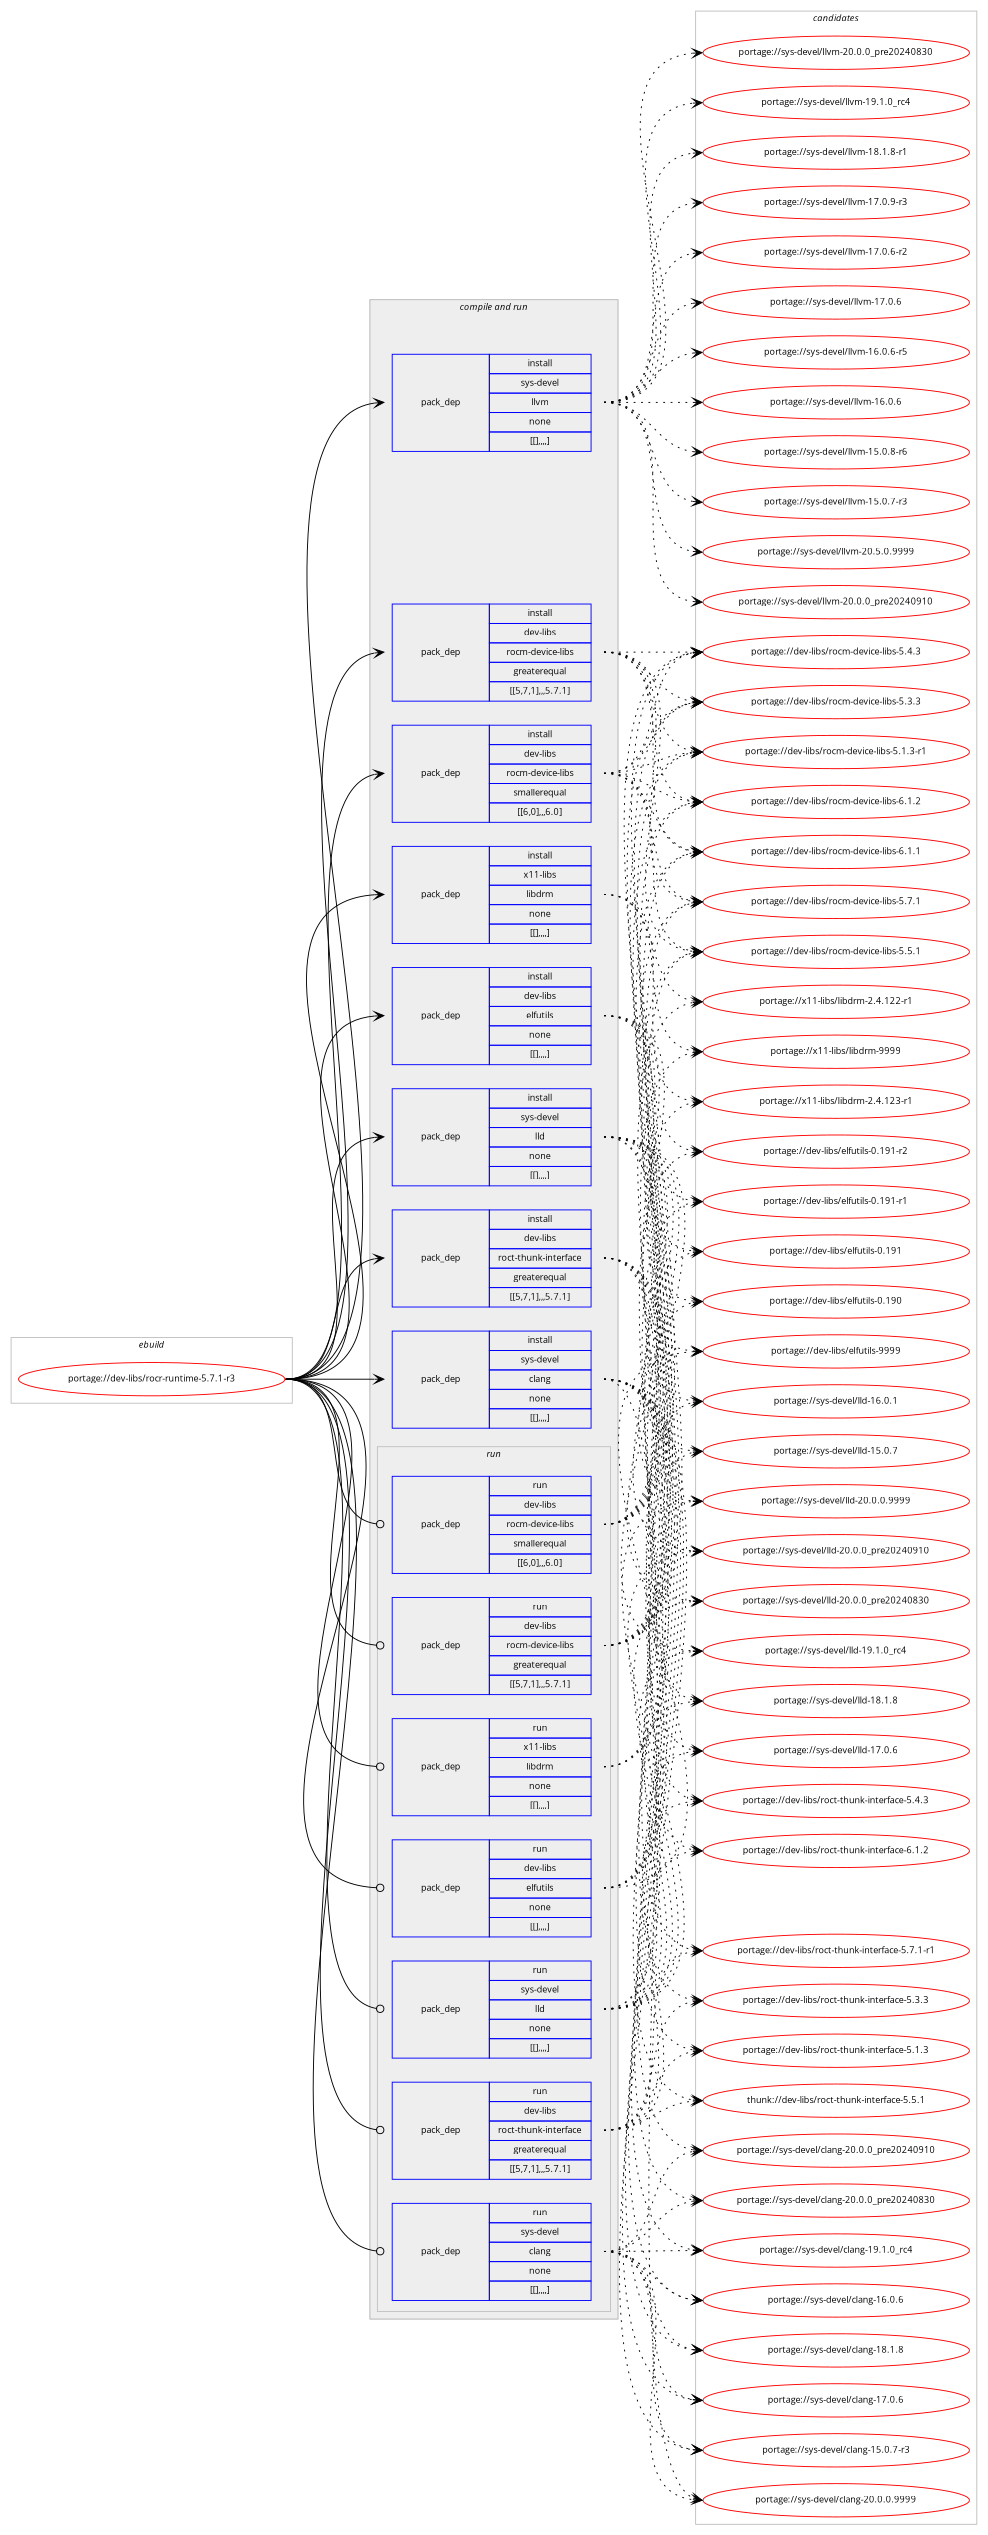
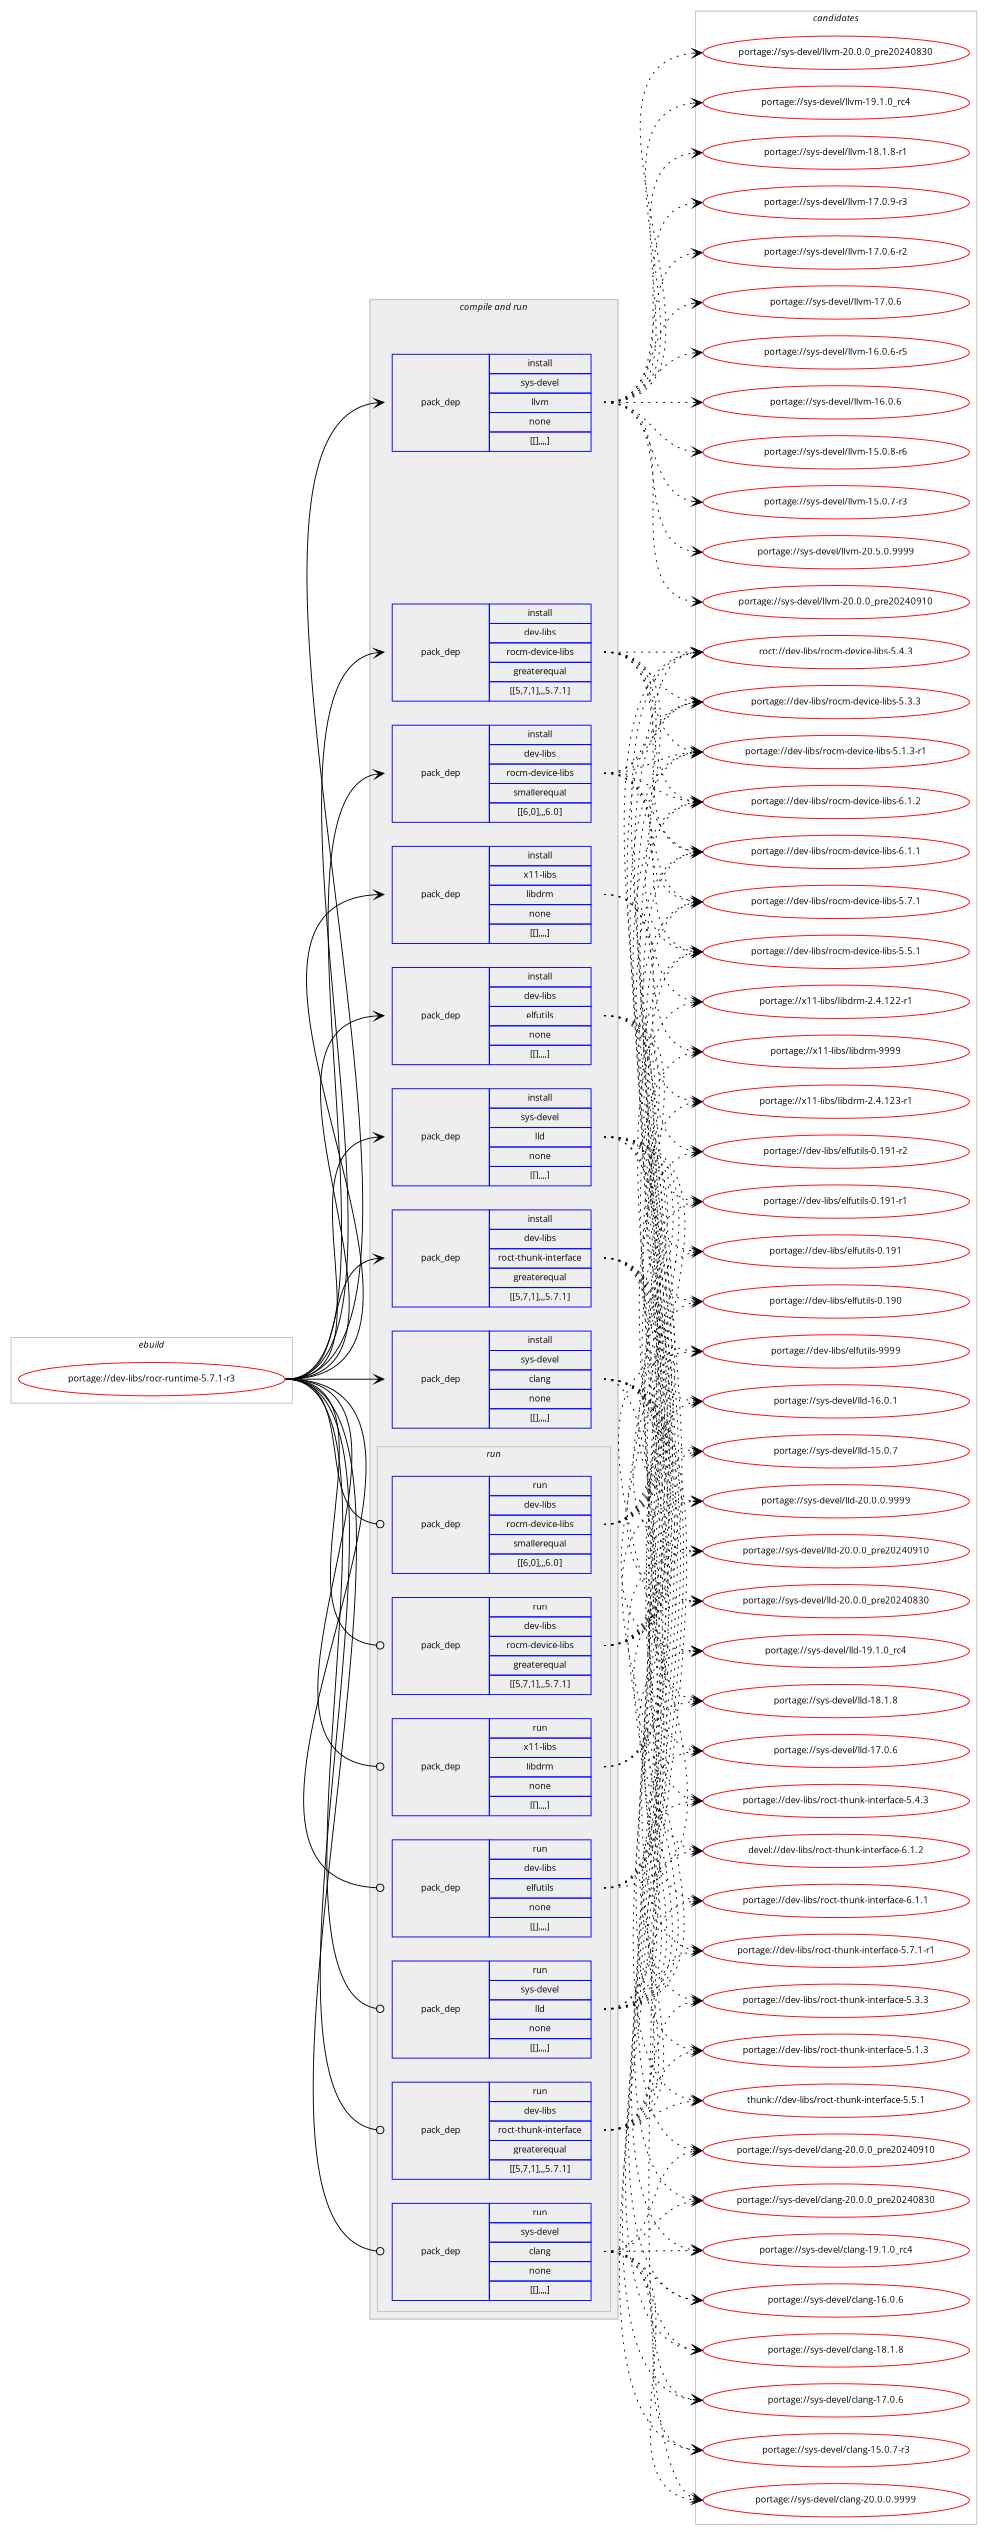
node "portage://dev-libs/rocm-device-libs-5.4.3": label "portage://dev-libs/rocm-device-libs-5.4.3" -> "roct://dev-libs/rocm-device-libs-5.4.3"
node "portage://dev-libs/roct-thunk-interface-6.1.2": label "portage://dev-libs/roct-thunk-interface-6.1.2" -> "devel://dev-libs/roct-thunk-interface-6.1.2"
node "portage://dev-libs/roct-thunk-interface-6.1.1": added
